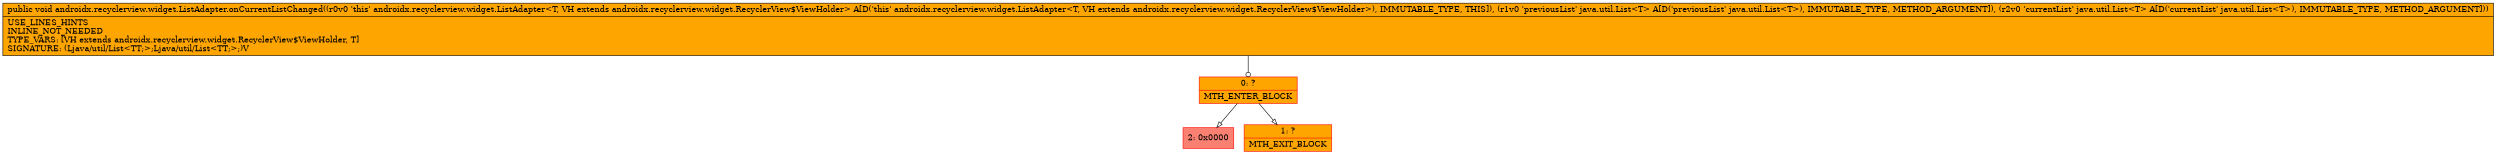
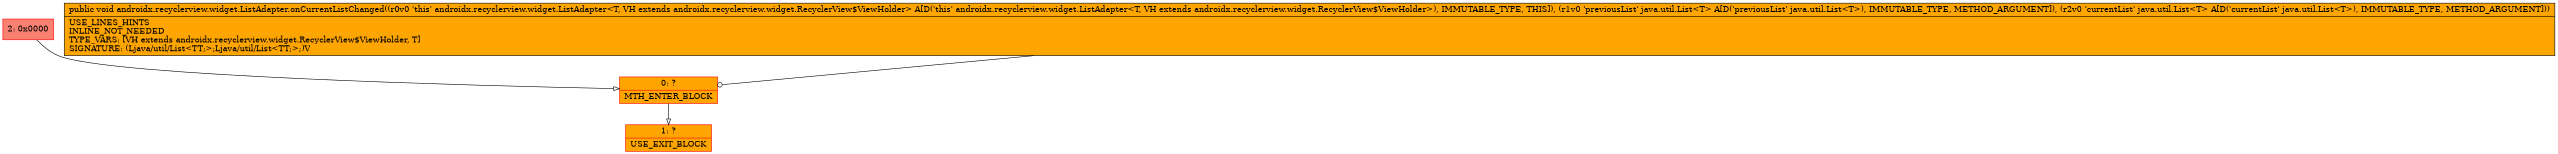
edge "0: ?" -> "2: 0x0000": reversed
node "1: ?": text "MTH_EXIT_BLOCK" -> "USE_EXIT_BLOCK"
